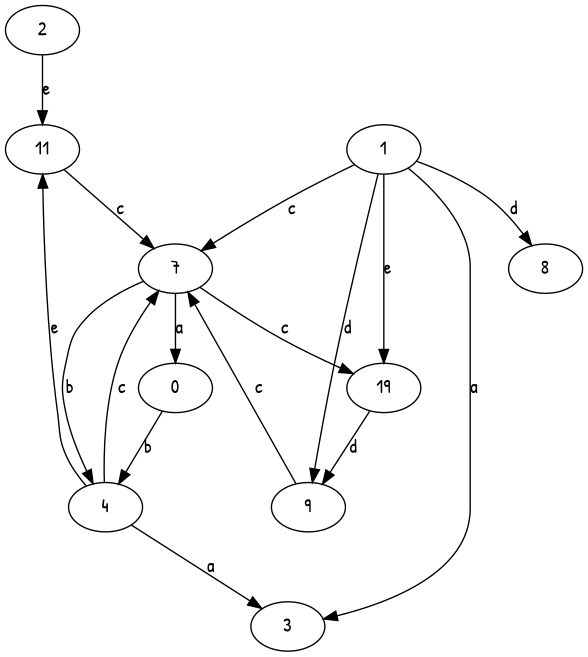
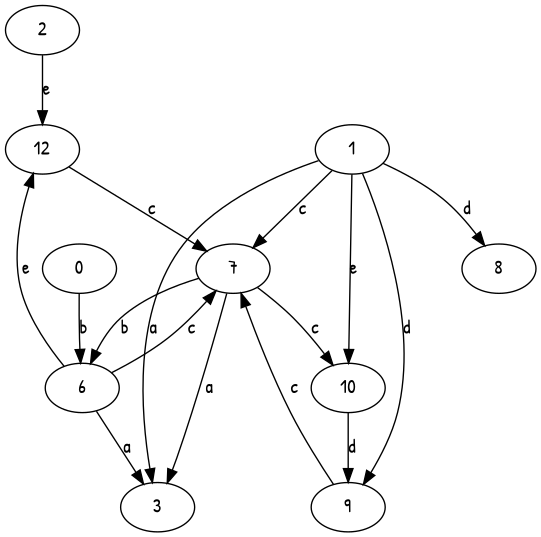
node "11": label "11" -> "12"
edge "7" -> "0": now "7" -> "3"
node "19": label "19" -> "10"
node "4": label "4" -> "6"
